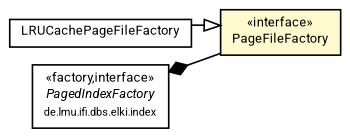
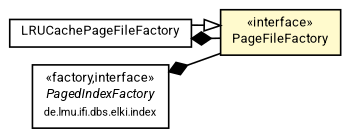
edge "PageFileFactory" -> "LRUCachePageFileFactory": added
